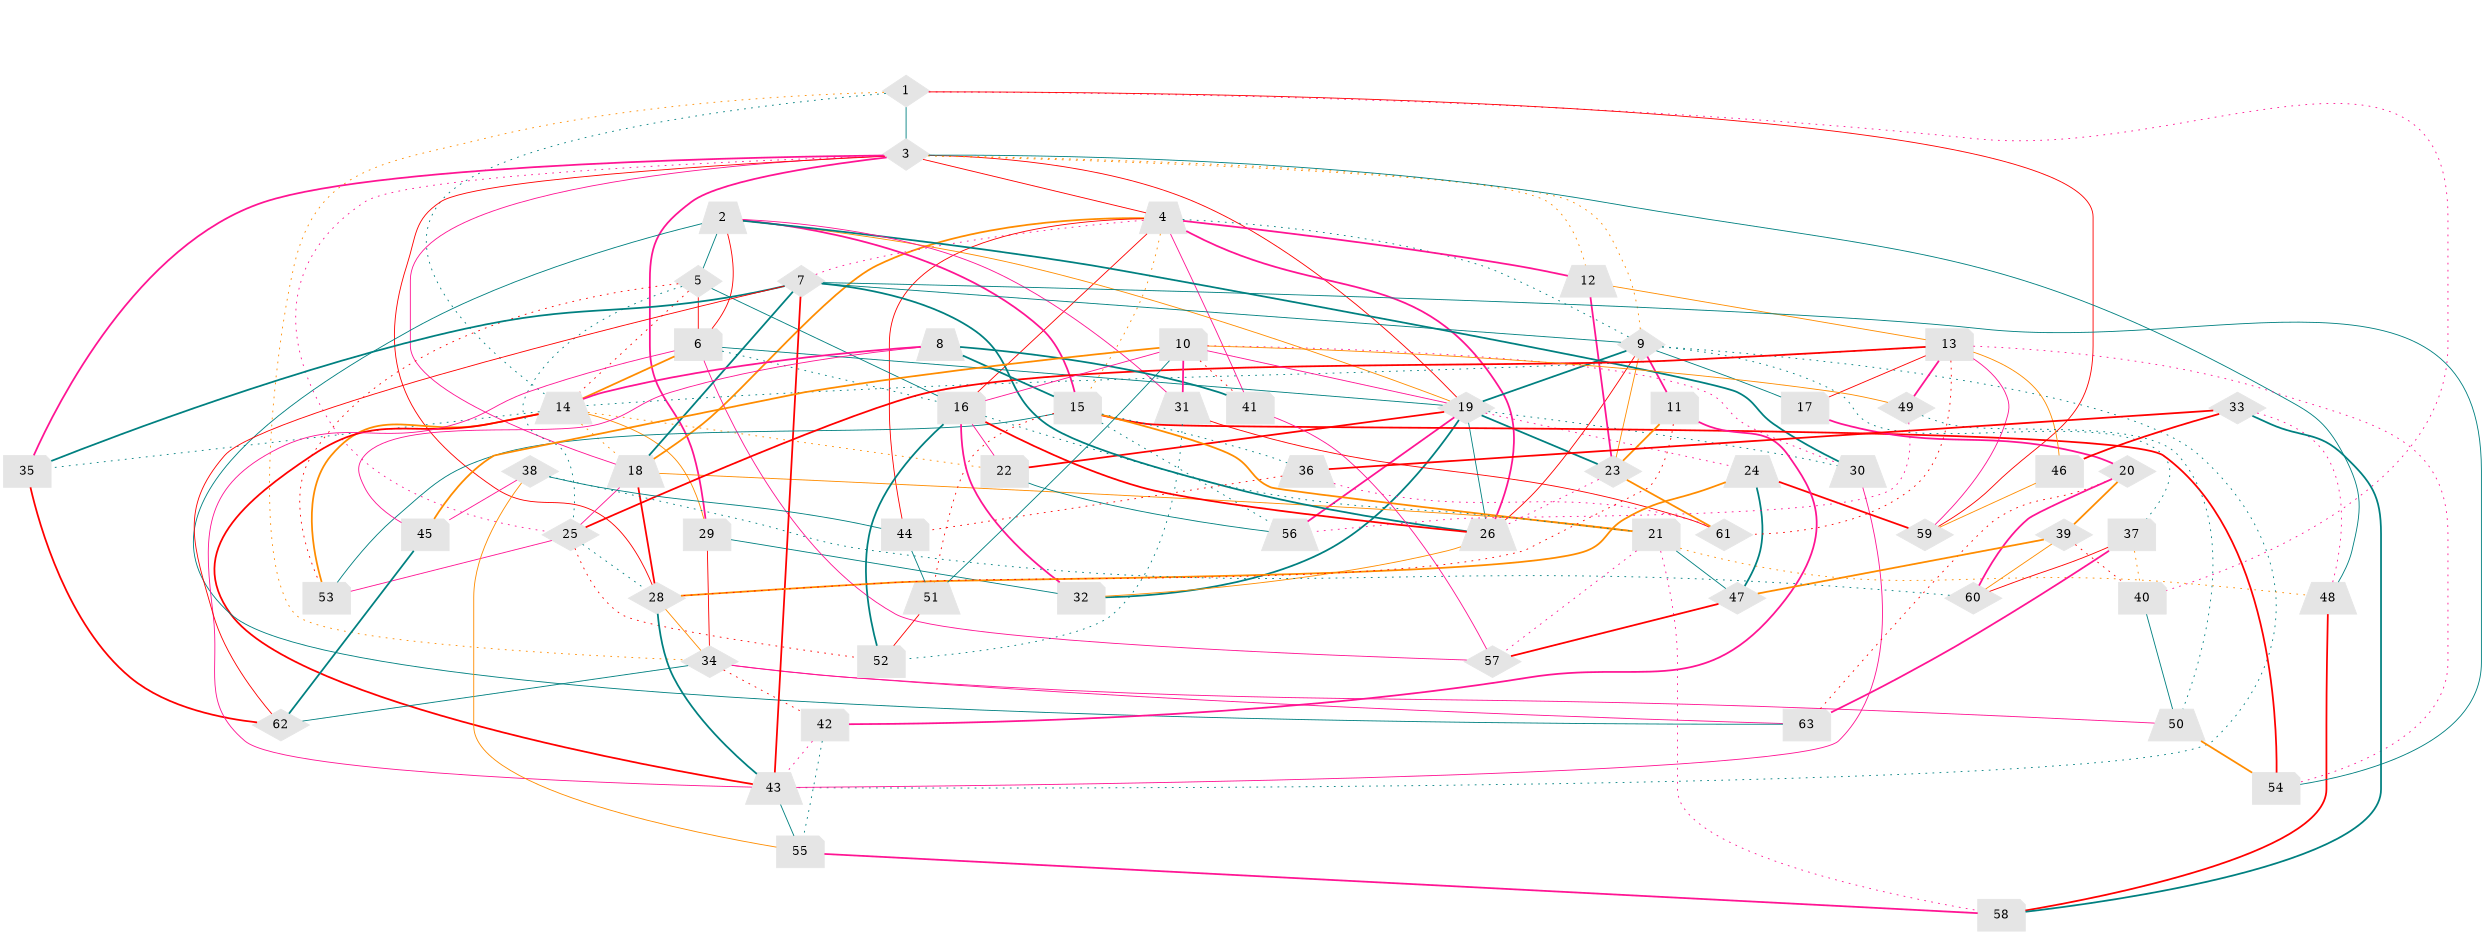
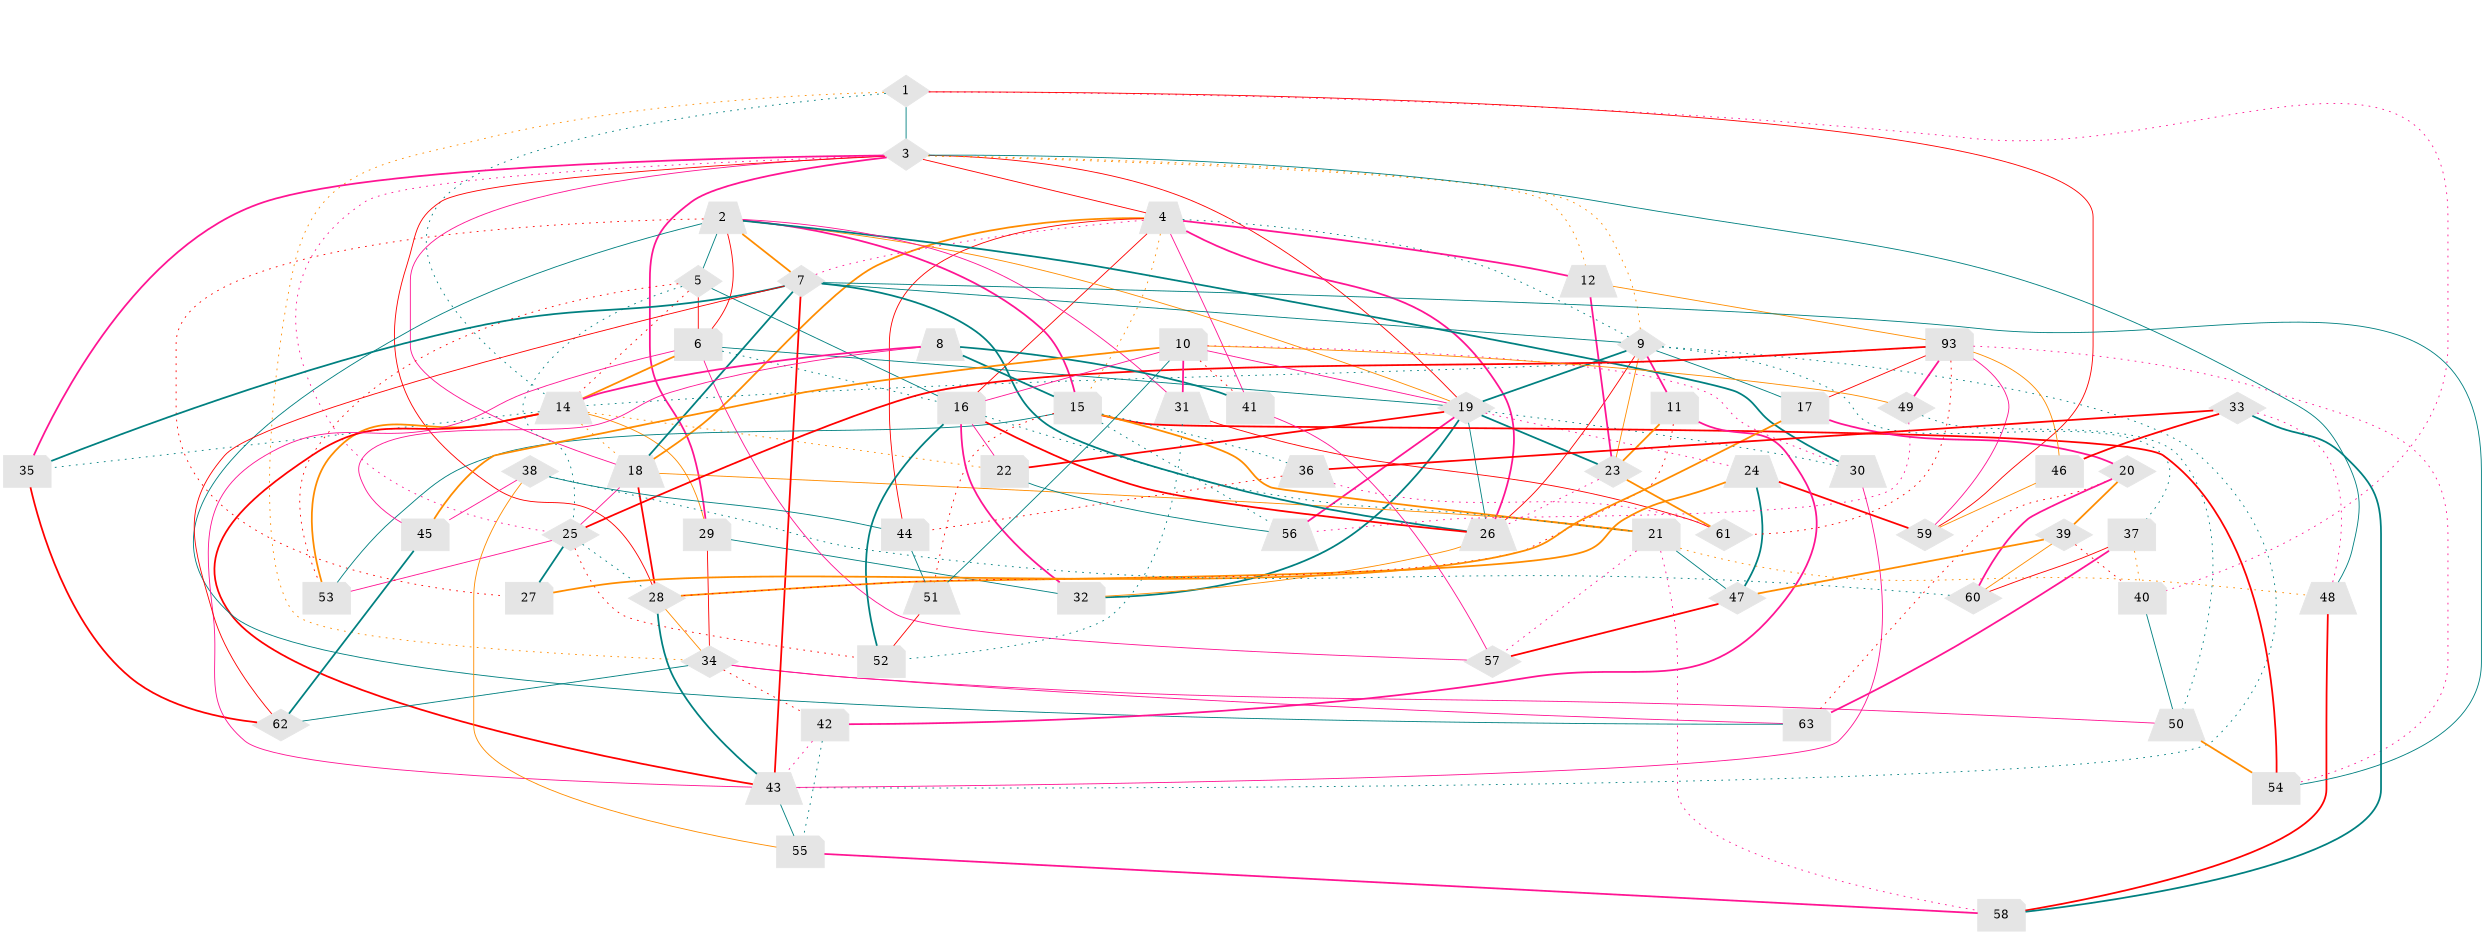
edge "2" -- "7": added
node "13": label "13" -> "93"
node "27": added
